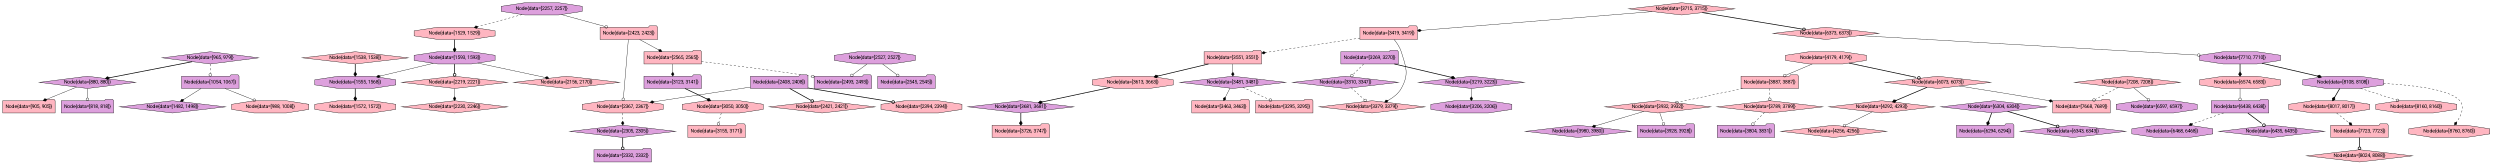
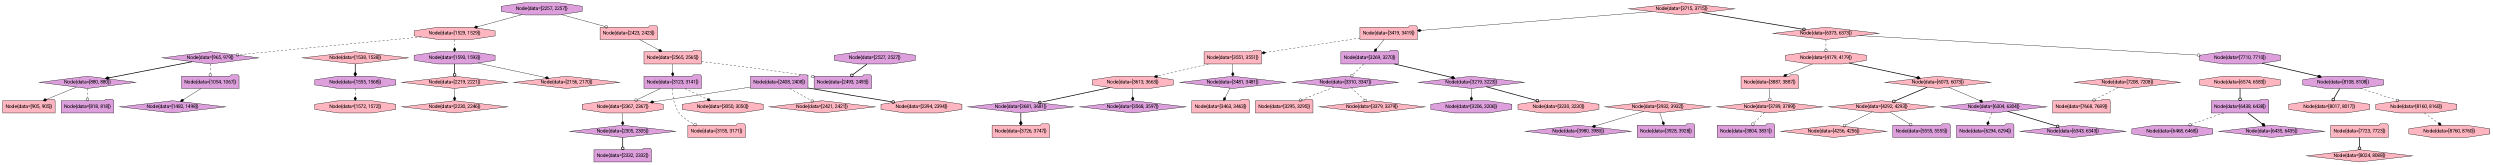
edge "Node{data=[2257, 2257]}" -> "Node{data=[1529, 1529]}": style dashed -> solid
edge "Node{data=[1529, 1529]}" -> "Node{data=[1593, 1593]}": style bold -> dashed
edge "Node{data=[6373, 6373]}" -> "Node{data=[4179, 4179]}": added
edge "Node{data=[1529, 1529]}" -> "Node{data=[965, 979]}": added
edge "Node{data=[7710, 7710]}" -> "Node{data=[6574, 6583]}": removed
edge "Node{data=[2423, 2423]}" -> "Node{data=[2367, 2367]}": now "Node{data=[3123, 3141]}" -> "Node{data=[2367, 2367]}"
edge "Node{data=[2527, 2527]}" -> "Node{data=[2493, 2493]}": style solid -> bold
edge "Node{data=[1593, 1593]}" -> "Node{data=[1555, 1568]}": removed
edge "Node{data=[3551, 3551]}" -> "Node{data=[3613, 3663]}": style bold -> dashed
edge "Node{data=[4179, 4179]}" -> "Node{data=[3887, 3887]}": arrowhead odot -> diamond
edge "Node{data=[4179, 4179]}" -> "Node{data=[6073, 6073]}": arrowhead odot -> diamond
edge "Node{data=[3419, 3419]}" -> "Node{data=[3379, 3379]}": now "Node{data=[3419, 3419]}" -> "Node{data=[3269, 3270]}"
node "Node{data=[2545, 2545]}": removed
edge "Node{data=[8108, 8108]}" -> "Node{data=[8760, 8760]}": now "Node{data=[8160, 8160]}" -> "Node{data=[8760, 8760]}"
edge "Node{data=[880, 880]}" -> "Node{data=[818, 818]}": style solid -> dashed
edge "Node{data=[1555, 1568]}" -> "Node{data=[1572, 1572]}": style bold -> dashed
edge "Node{data=[3123, 3141]}" -> "Node{data=[3050, 3050]}": style bold -> dashed
edge "Node{data=[3481, 3481]}" -> "Node{data=[3295, 3295]}": now "Node{data=[3310, 3347]}" -> "Node{data=[3295, 3295]}"
edge "Node{data=[3887, 3887]}" -> "Node{data=[3789, 3789]}": style dashed -> solid
edge "Node{data=[6073, 6073]}" -> "Node{data=[7668, 7689]}": now "Node{data=[6073, 6073]}" -> "Node{data=[6304, 6304]}"
edge "Node{data=[6574, 6583]}" -> "Node{data=[6438, 6438]}": style solid -> bold
edge "Node{data=[8108, 8108]}" -> "Node{data=[8017, 8017]}": arrowhead diamond -> odot
edge "Node{data=[2408, 2408]}" -> "Node{data=[2421, 2421]}": style bold -> dashed
edge "Node{data=[6073, 6073]}" -> "Node{data=[4292, 4293]}": arrowhead diamond -> odot
edge "Node{data=[3613, 3663]}" -> "Node{data=[3681, 3681]}": arrowhead diamond -> odot
edge "Node{data=[3887, 3887]}" -> "Node{data=[3932, 3932]}": removed
node "Node{data=[988, 1008]}": removed
node "Node{data=[3568, 3597]}": added
node "Node{data=[3230, 3230]}": added
node "Node{data=[6597, 6597]}": removed
edge "Node{data=[2367, 2367]}" -> "Node{data=[2305, 2305]}": style dashed -> solid
edge "Node{data=[3932, 3932]}" -> "Node{data=[3928, 3928]}": arrowhead odot -> diamond
edge "Node{data=[6304, 6304]}" -> "Node{data=[6294, 6294]}": style bold -> dashed
edge "Node{data=[3050, 3050]}" -> "Node{data=[3155, 3171]}": now "Node{data=[3123, 3141]}" -> "Node{data=[3155, 3171]}"
edge "Node{data=[6438, 6438]}" -> "Node{data=[6435, 6435]}": arrowhead odot -> diamond
edge "Node{data=[8017, 8017]}" -> "Node{data=[7723, 7723]}": removed
edge "Node{data=[6438, 6438]}" -> "Node{data=[6468, 6468]}": arrowhead diamond -> odot
node "Node{data=[5555, 5555]}": added
